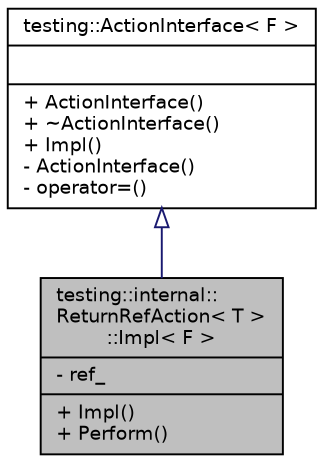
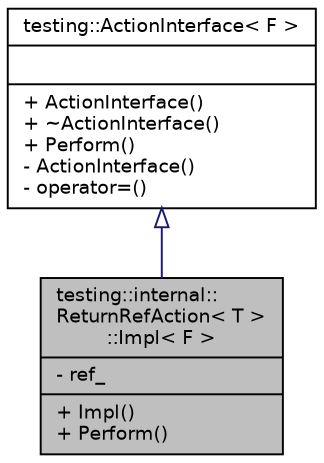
node "testing::ActionInterface< F >": text "+ Impl()" -> "+ Perform()"
